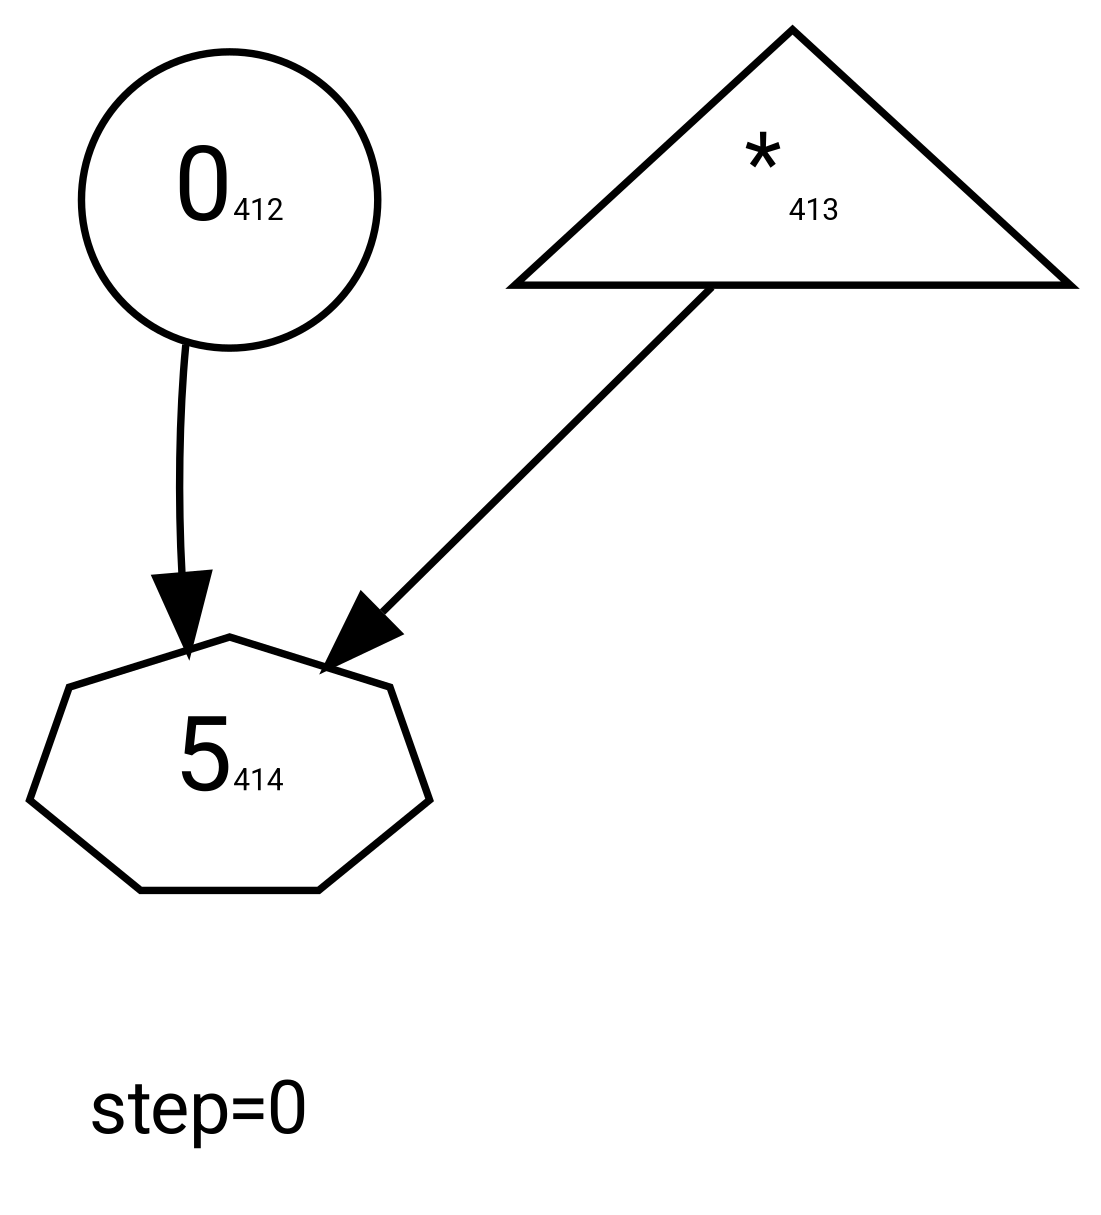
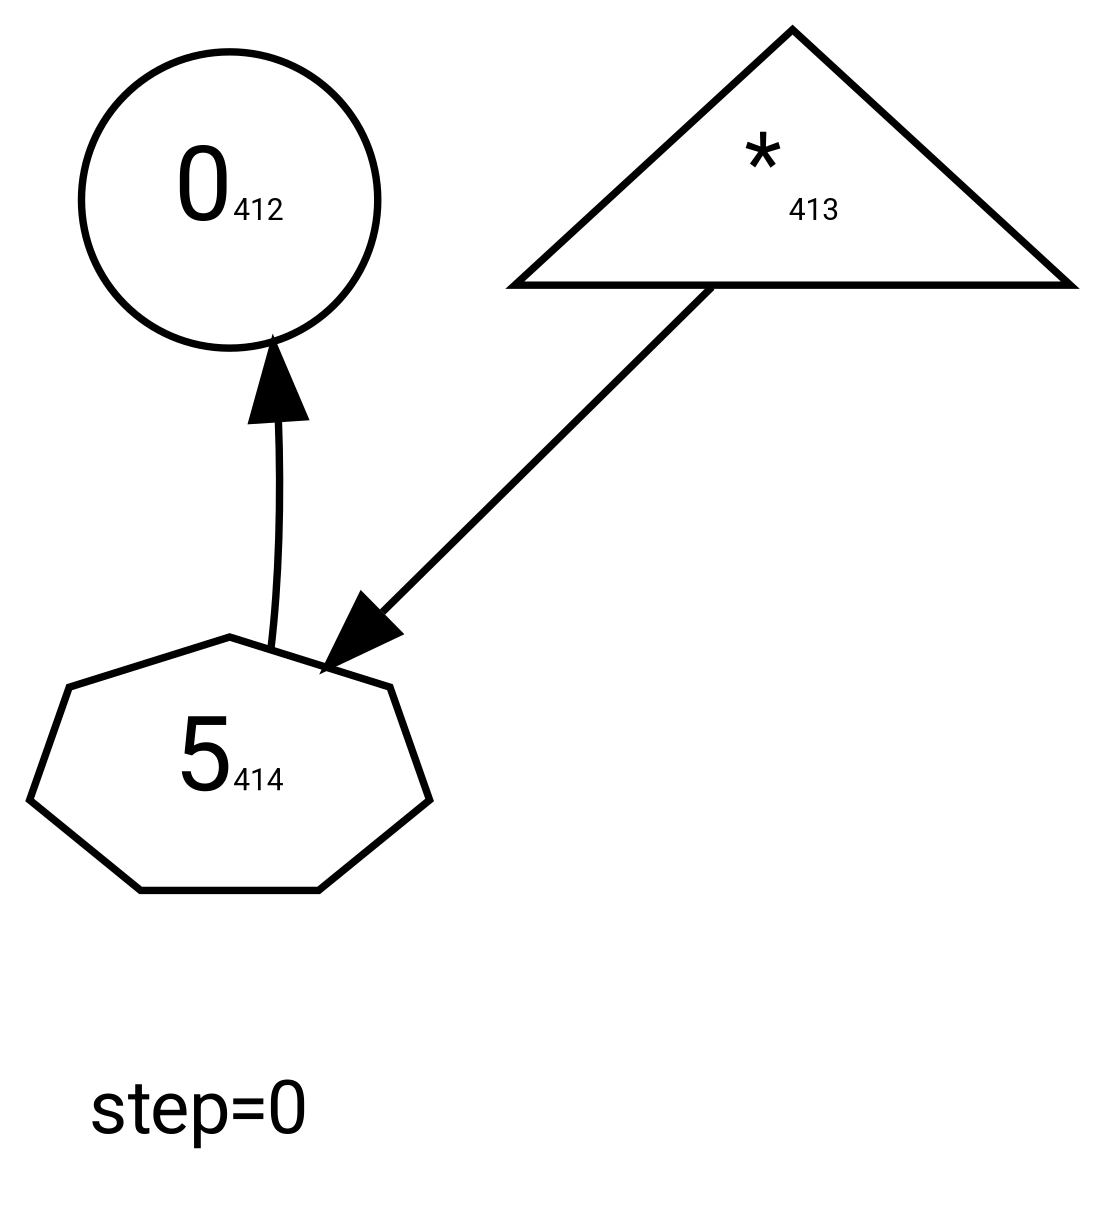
edge "0" -> "5": reversed
